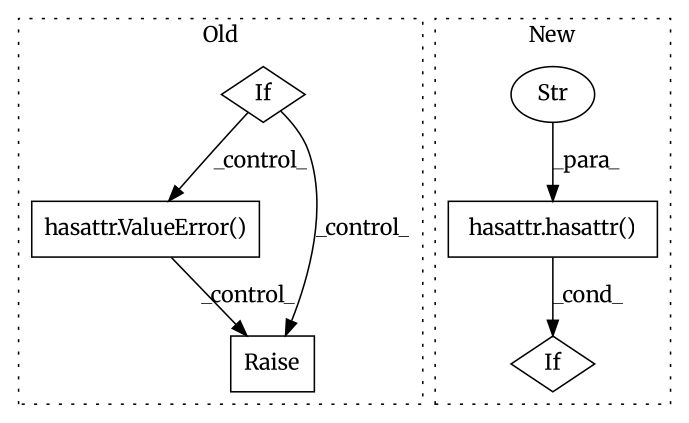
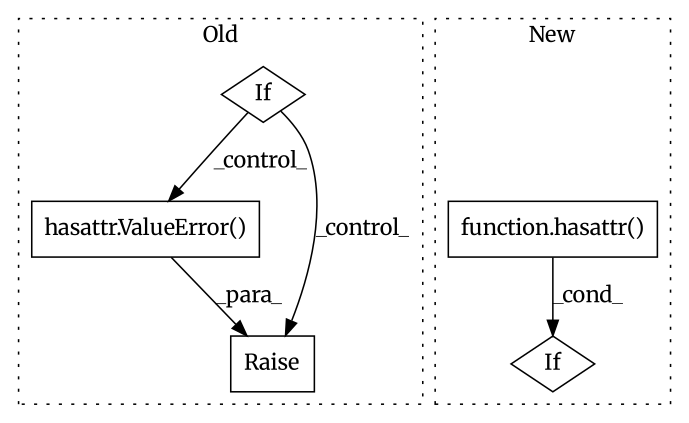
node "Str": removed
node "hasattr.hasattr()": label "hasattr.hasattr()" -> "function.hasattr()"
edge "hasattr.ValueError()" -> "Raise": label "_control_" -> "_para_"
